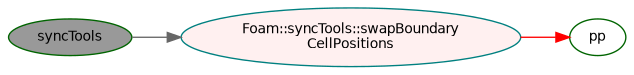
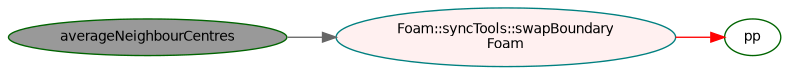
node "syncTools": label "syncTools" -> "averageNeighbourCentres"
node "Foam::syncTools::swapBoundary CellPositions": label "Foam::syncTools::swapBoundary CellPositions" -> "Foam::syncTools::swapBoundary Foam"
